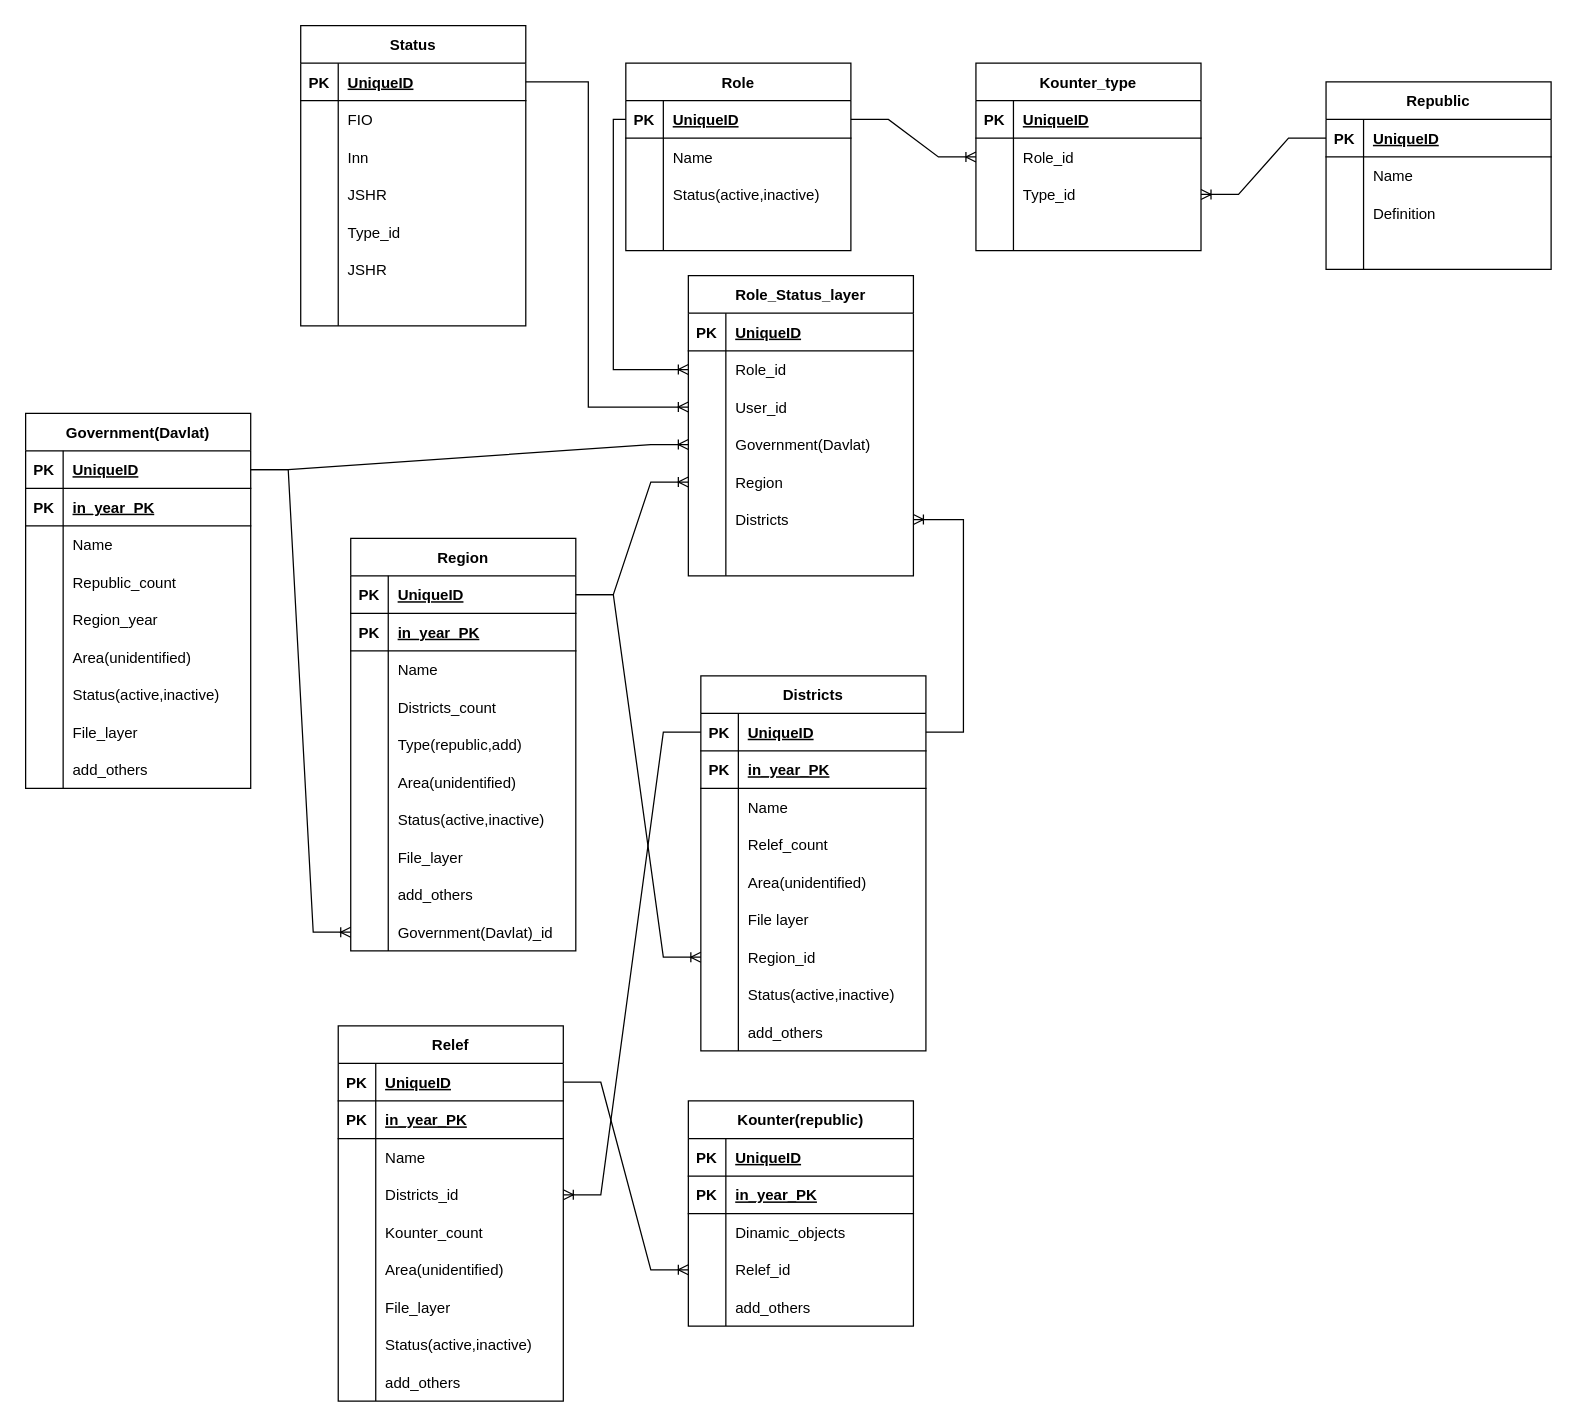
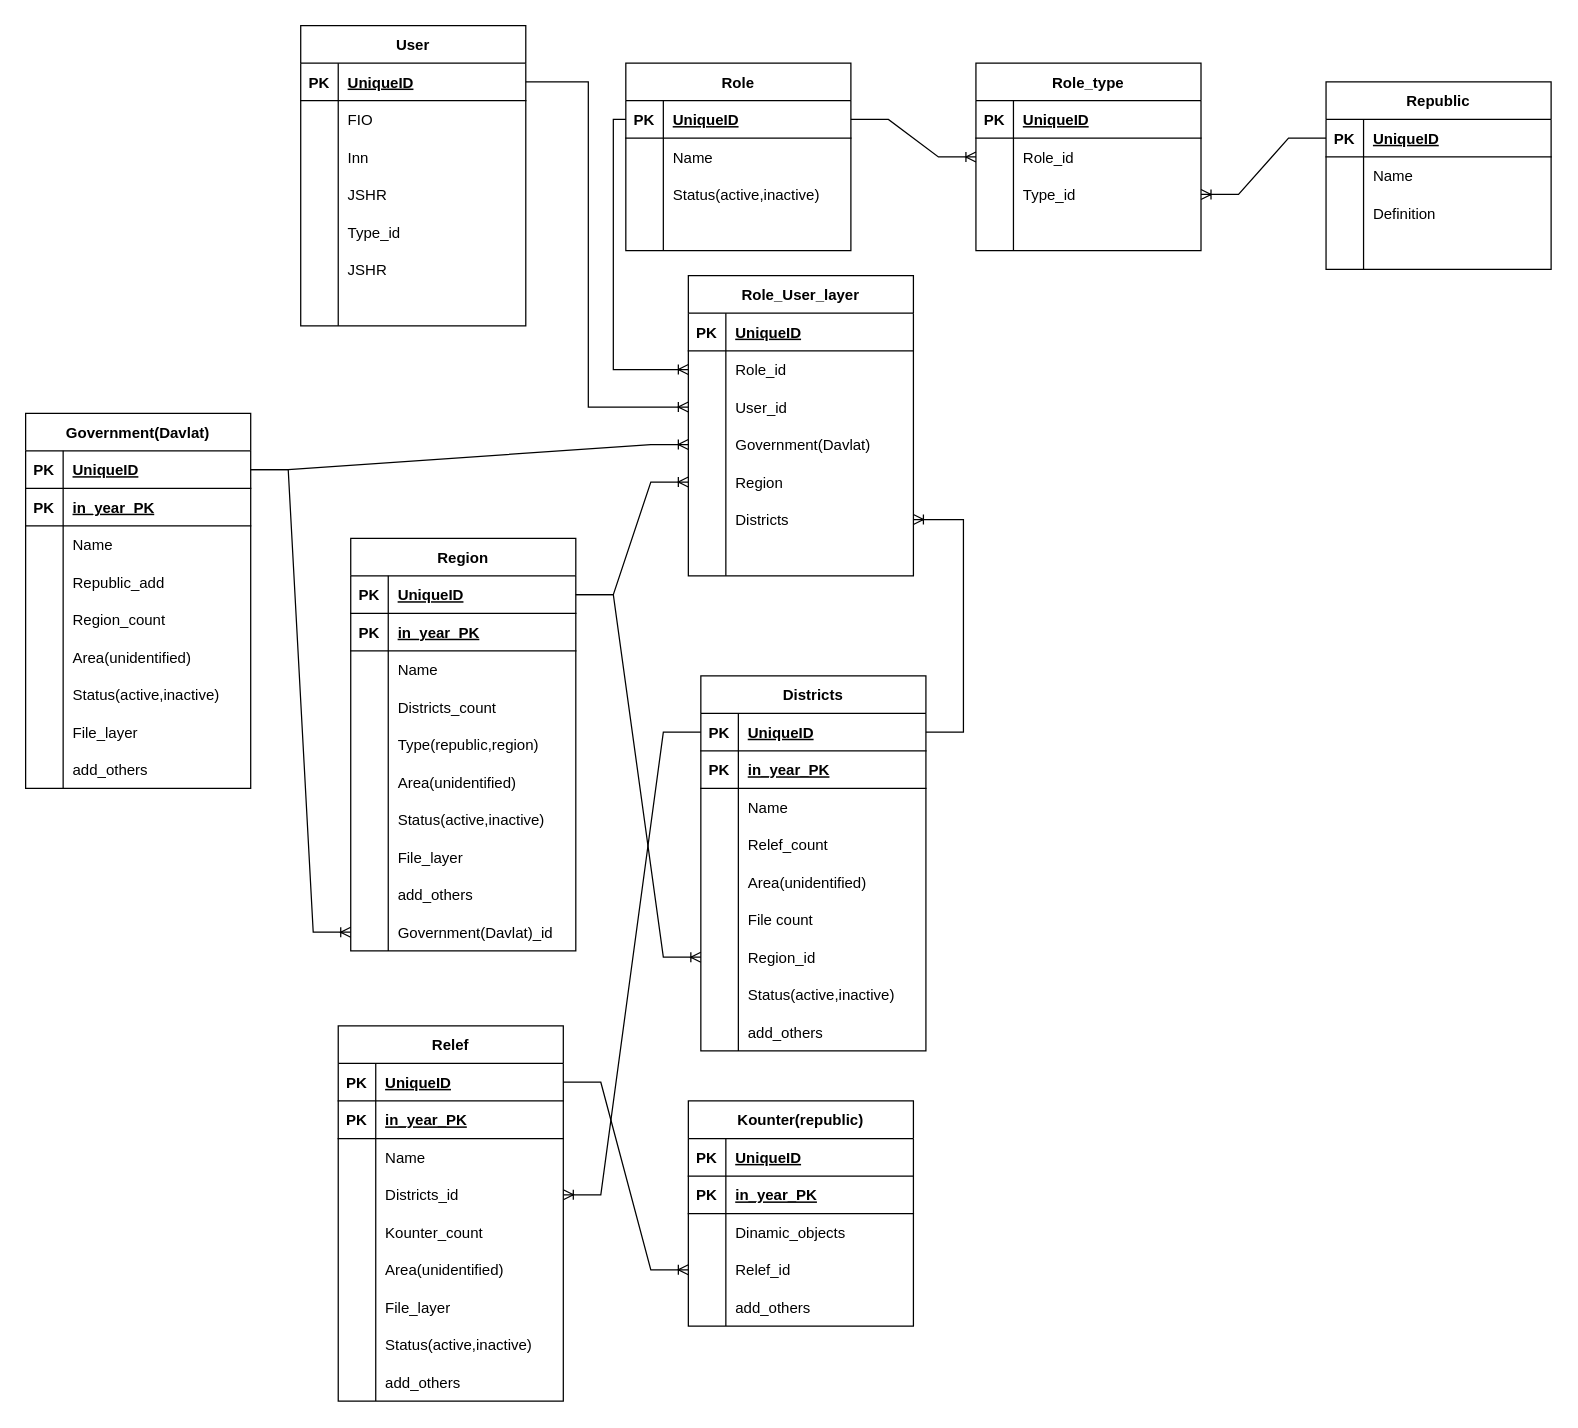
node "Status": label "Status" -> "User"
node "Kounter_type": label "Kounter_type" -> "Role_type"
node "Role_Status_layer": label "Role_Status_layer" -> "Role_User_layer"
node "Republic_count": label "Republic_count" -> "Republic_add"
node "Region_year": label "Region_year" -> "Region_count"
node "Type(republic,add)": label "Type(republic,add)" -> "Type(republic,region)"
node "File layer": label "File layer" -> "File count"
